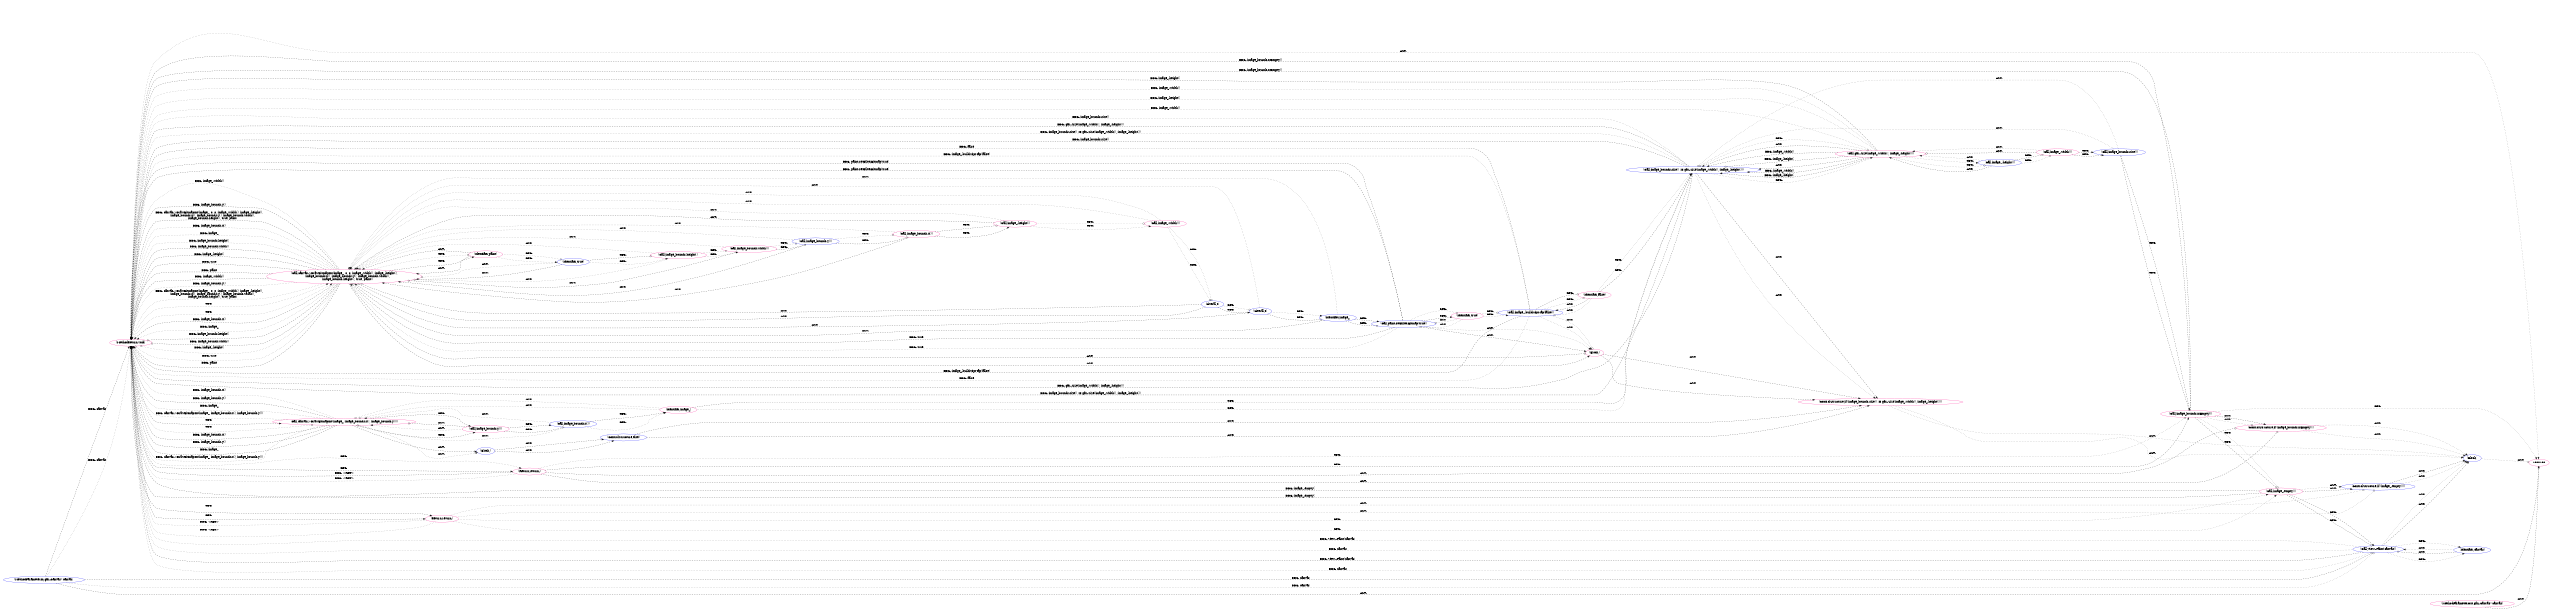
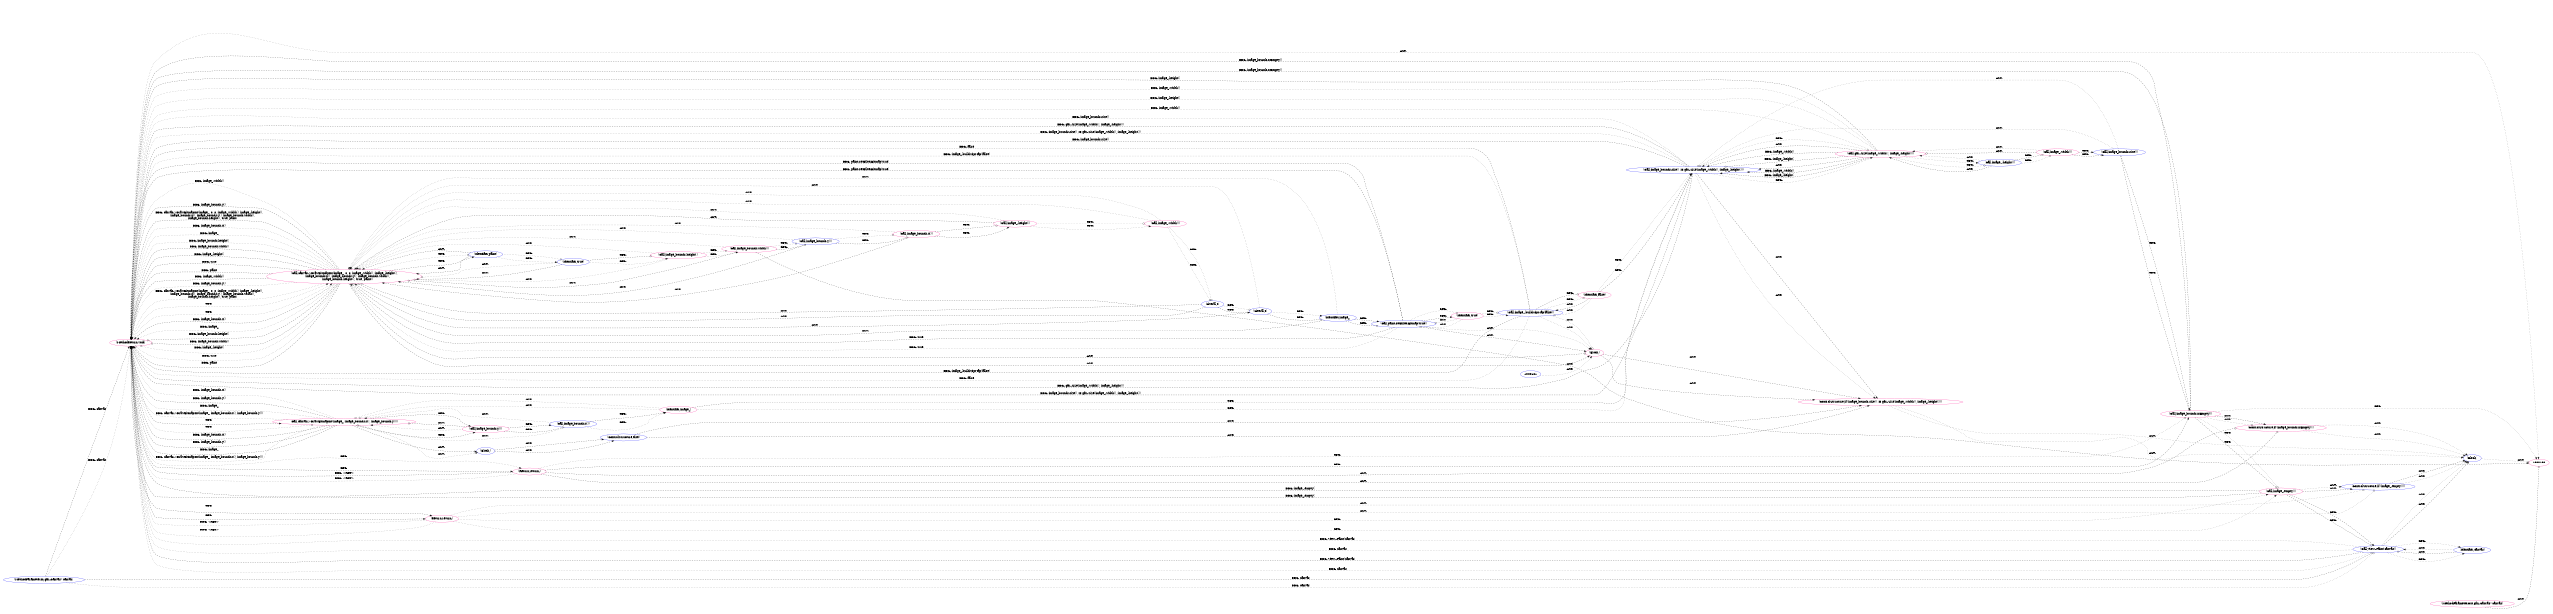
node "(Identifier,paint)": color deeppink -> blue
node "1000121": added
edge "(MethodParameterIn,gfx::Canvas* canvas)" -> "1000100": now "(Call,image_bounds.width())" -> "1000100"
